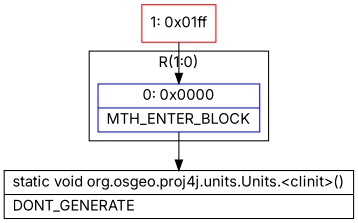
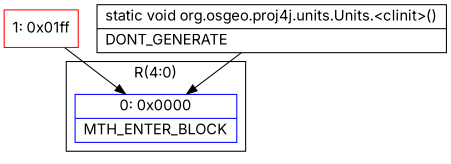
cluster "R(1:0)": label "R(1:0)" -> "R(4:0)"
edge "0: 0x0000" -> "static void org.osgeo.proj4j.units.Units.<clinit>()": reversed
